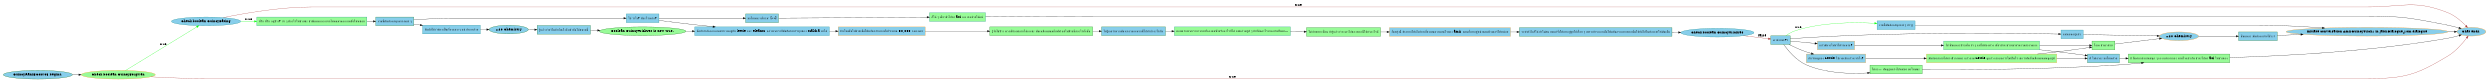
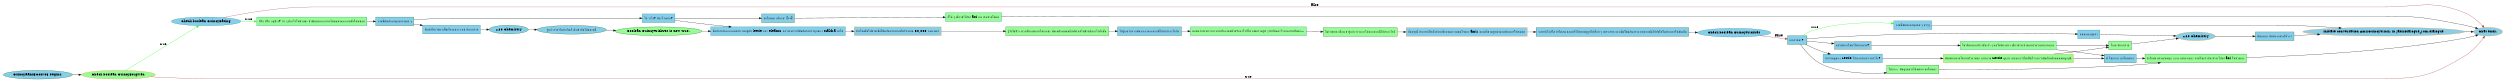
edge "Check boolean QuincyDating" -> "Chat ends.": label "true" -> "false"
node "รู้แล้วว่าทำไมข้ากับเอ็งถึงเข้ากันได้ขนาดนี้": shape box -> ellipse
node "ถ้าเจ้าหนูของ Lettie ไปเจอเข้าแล้วจะทำไง?": color darkorange -> teal
